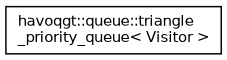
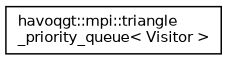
node "havoqgt::queue::triangle _priority_queue< Visitor >": label "havoqgt::queue::triangle _priority_queue< Visitor >" -> "havoqgt::mpi::triangle _priority_queue< Visitor >"
